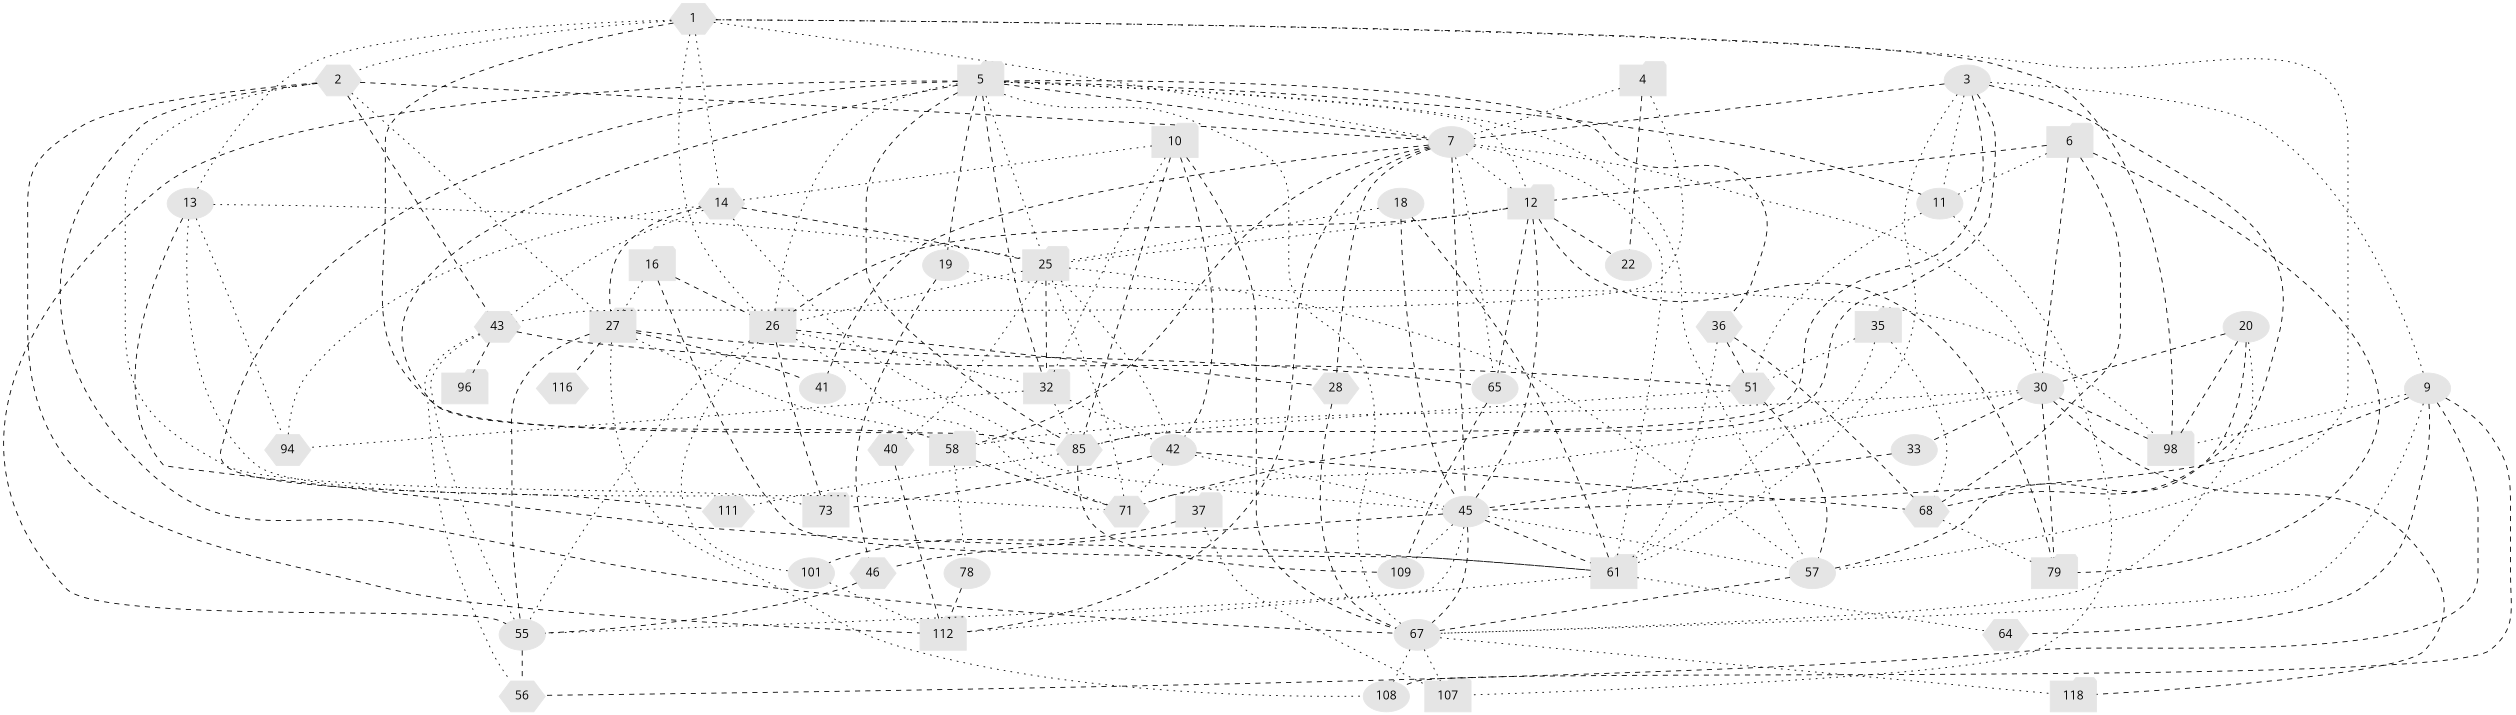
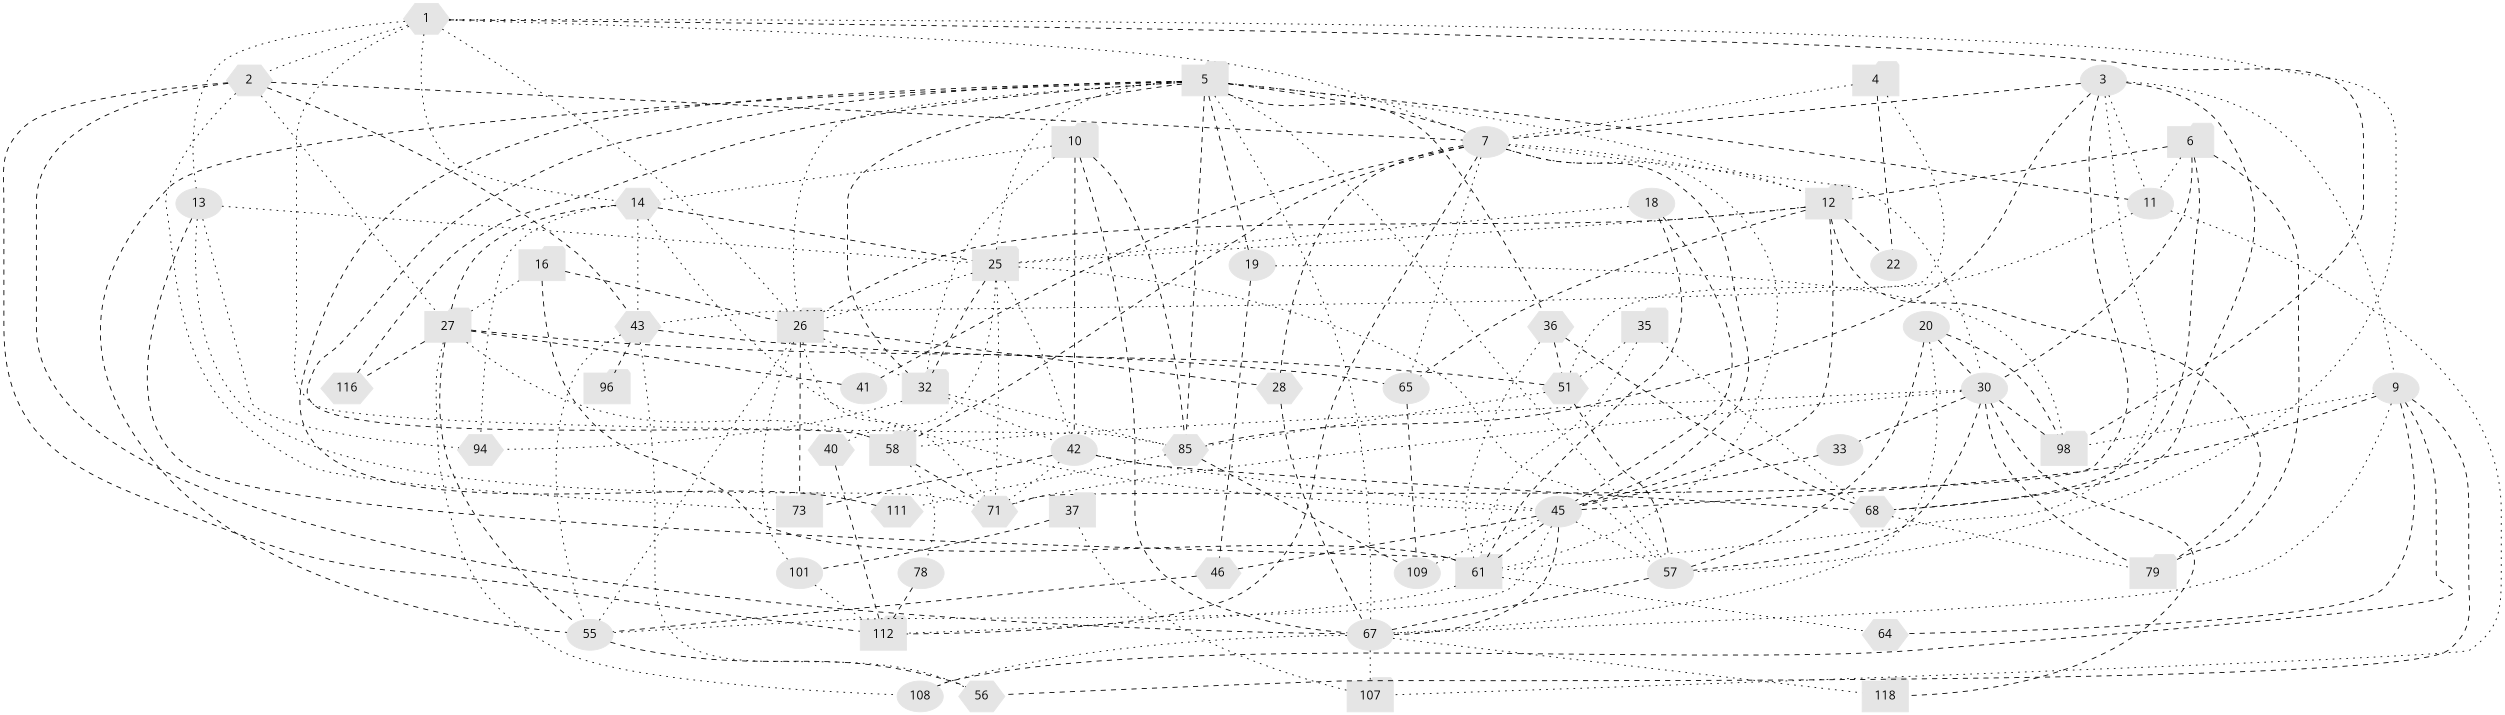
edge "5" -- "116": added
edge "1" -- "85": style dashed -> dotted
edge "30" -- "57": added
